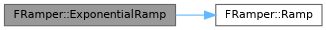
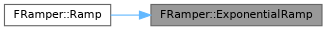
edge "FRamper::ExponentialRamp" -> "FRamper::Ramp": reversed
